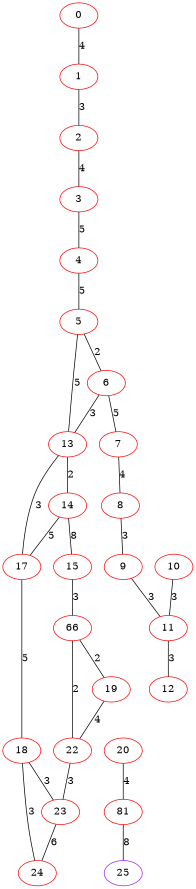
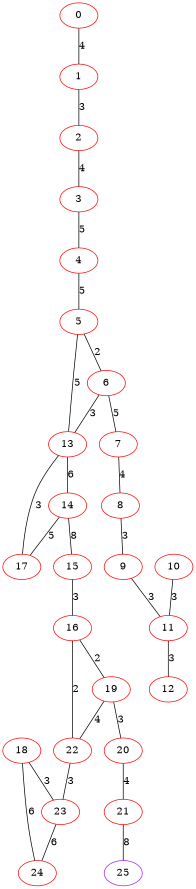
edge "13" -- "14": label "2" -> "6"
node "66": label "66" -> "16"
edge "17" -- "18": removed, label "5"
edge "19" -- "20": added, label "3"
edge "18" -- "24": label "3" -> "6"
node "81": label "81" -> "21"
